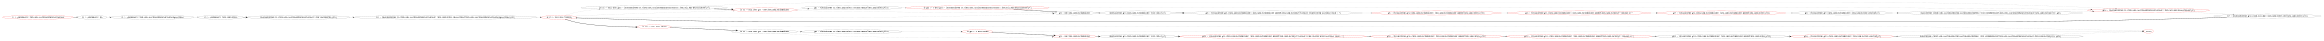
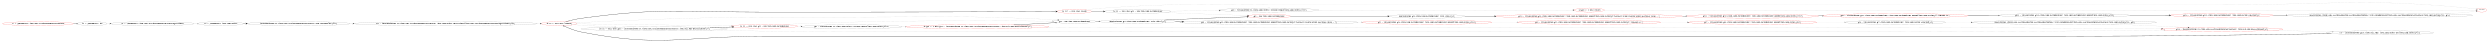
edge "if $z0 != 0 goto return" -> "$r9 = new java.lang.StringBuilder": now "specialinvoke $r3.<java.lang.StringBuilder: void <init>()>()" -> "$r9 = new java.lang.StringBuilder"
